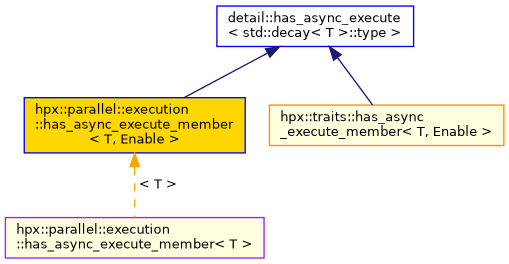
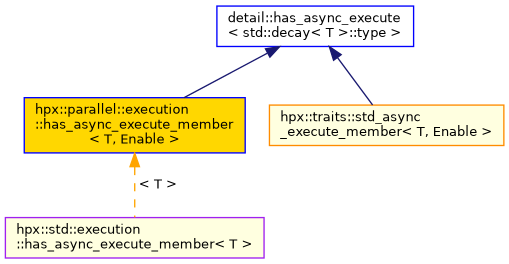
node "hpx::traits::has_async _execute_member< T, Enable >": label "hpx::traits::has_async _execute_member< T, Enable >" -> "hpx::traits::std_async _execute_member< T, Enable >"
node "hpx::parallel::execution ::has_async_execute_member< T >": label "hpx::parallel::execution ::has_async_execute_member< T >" -> "hpx::std::execution ::has_async_execute_member< T >"
